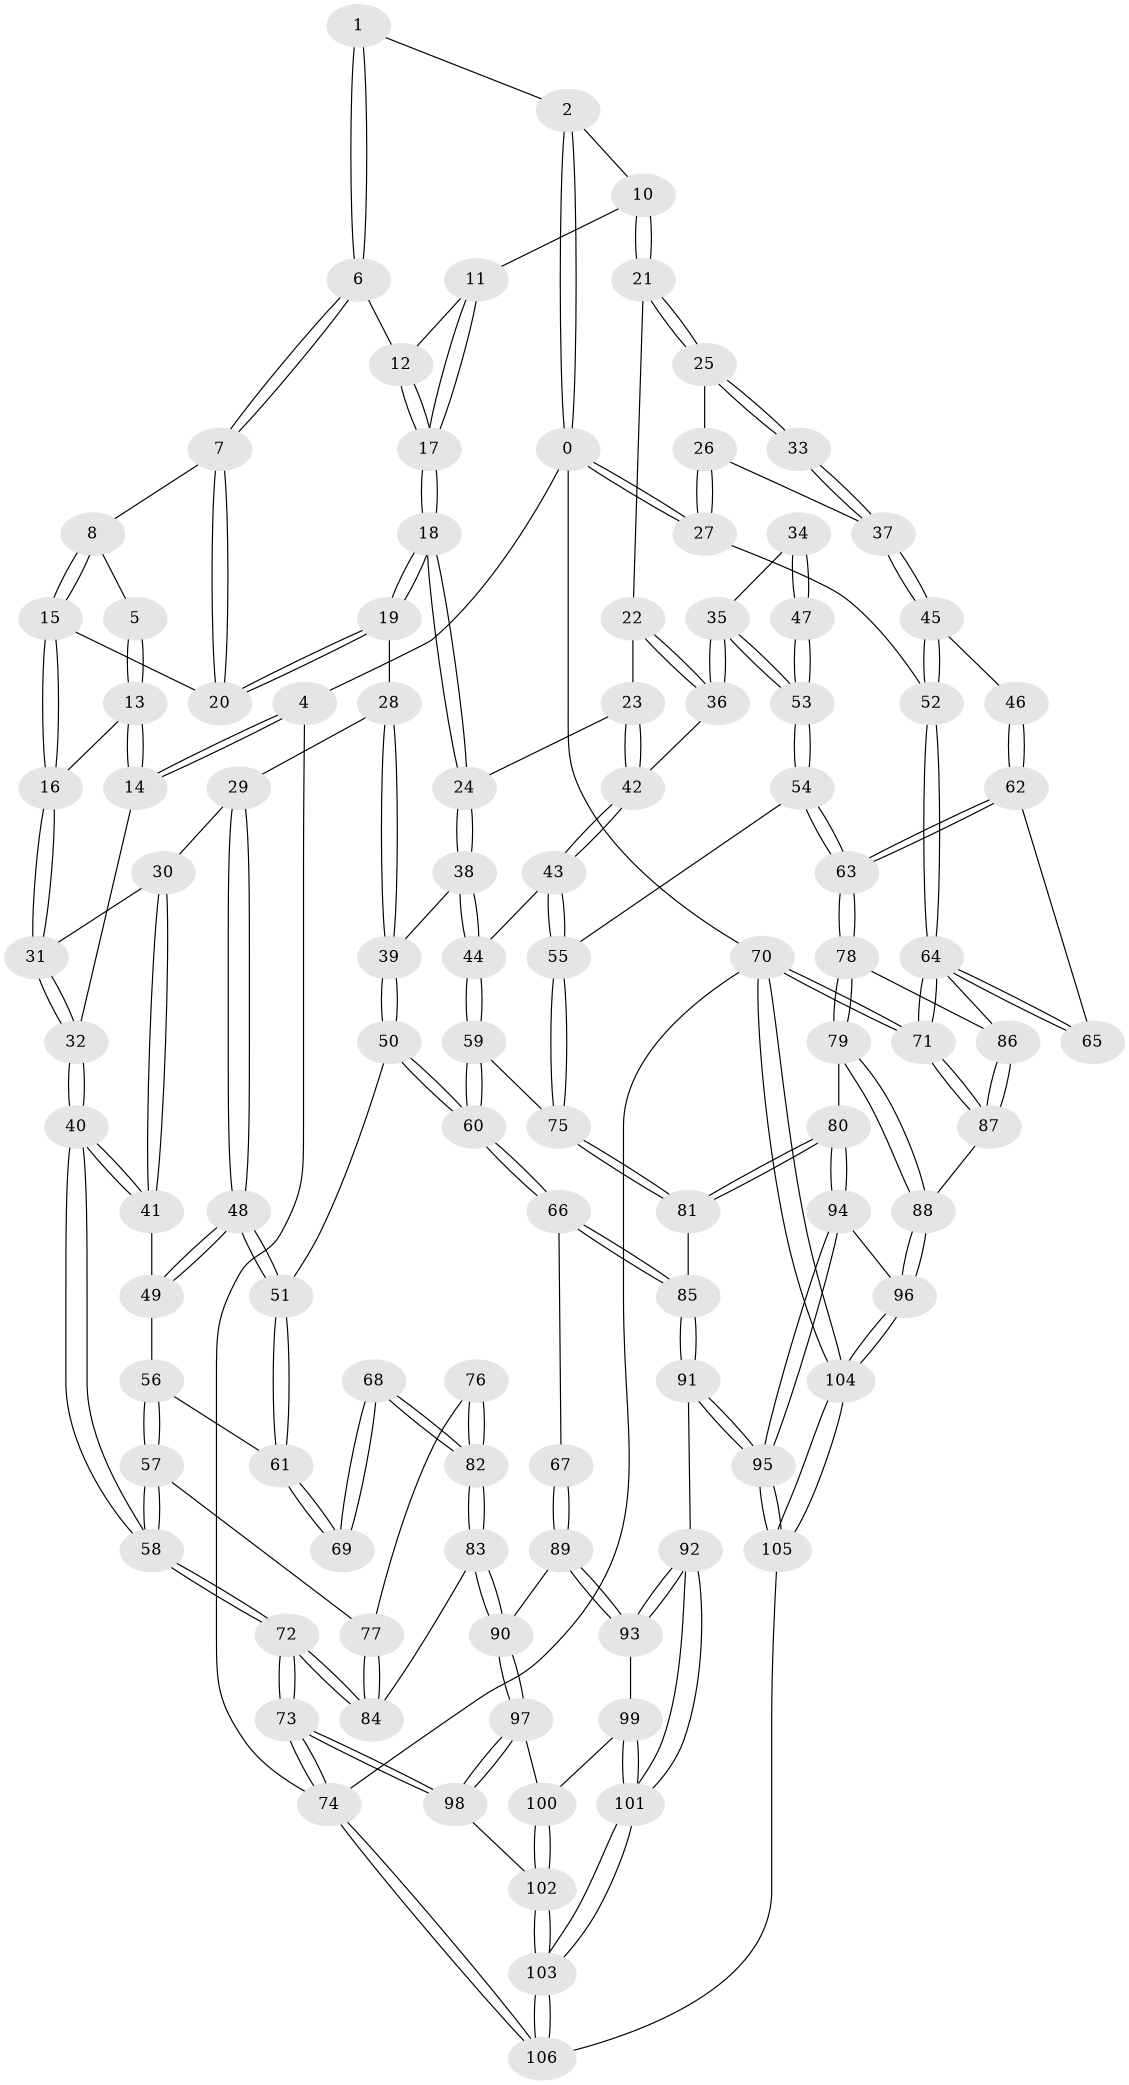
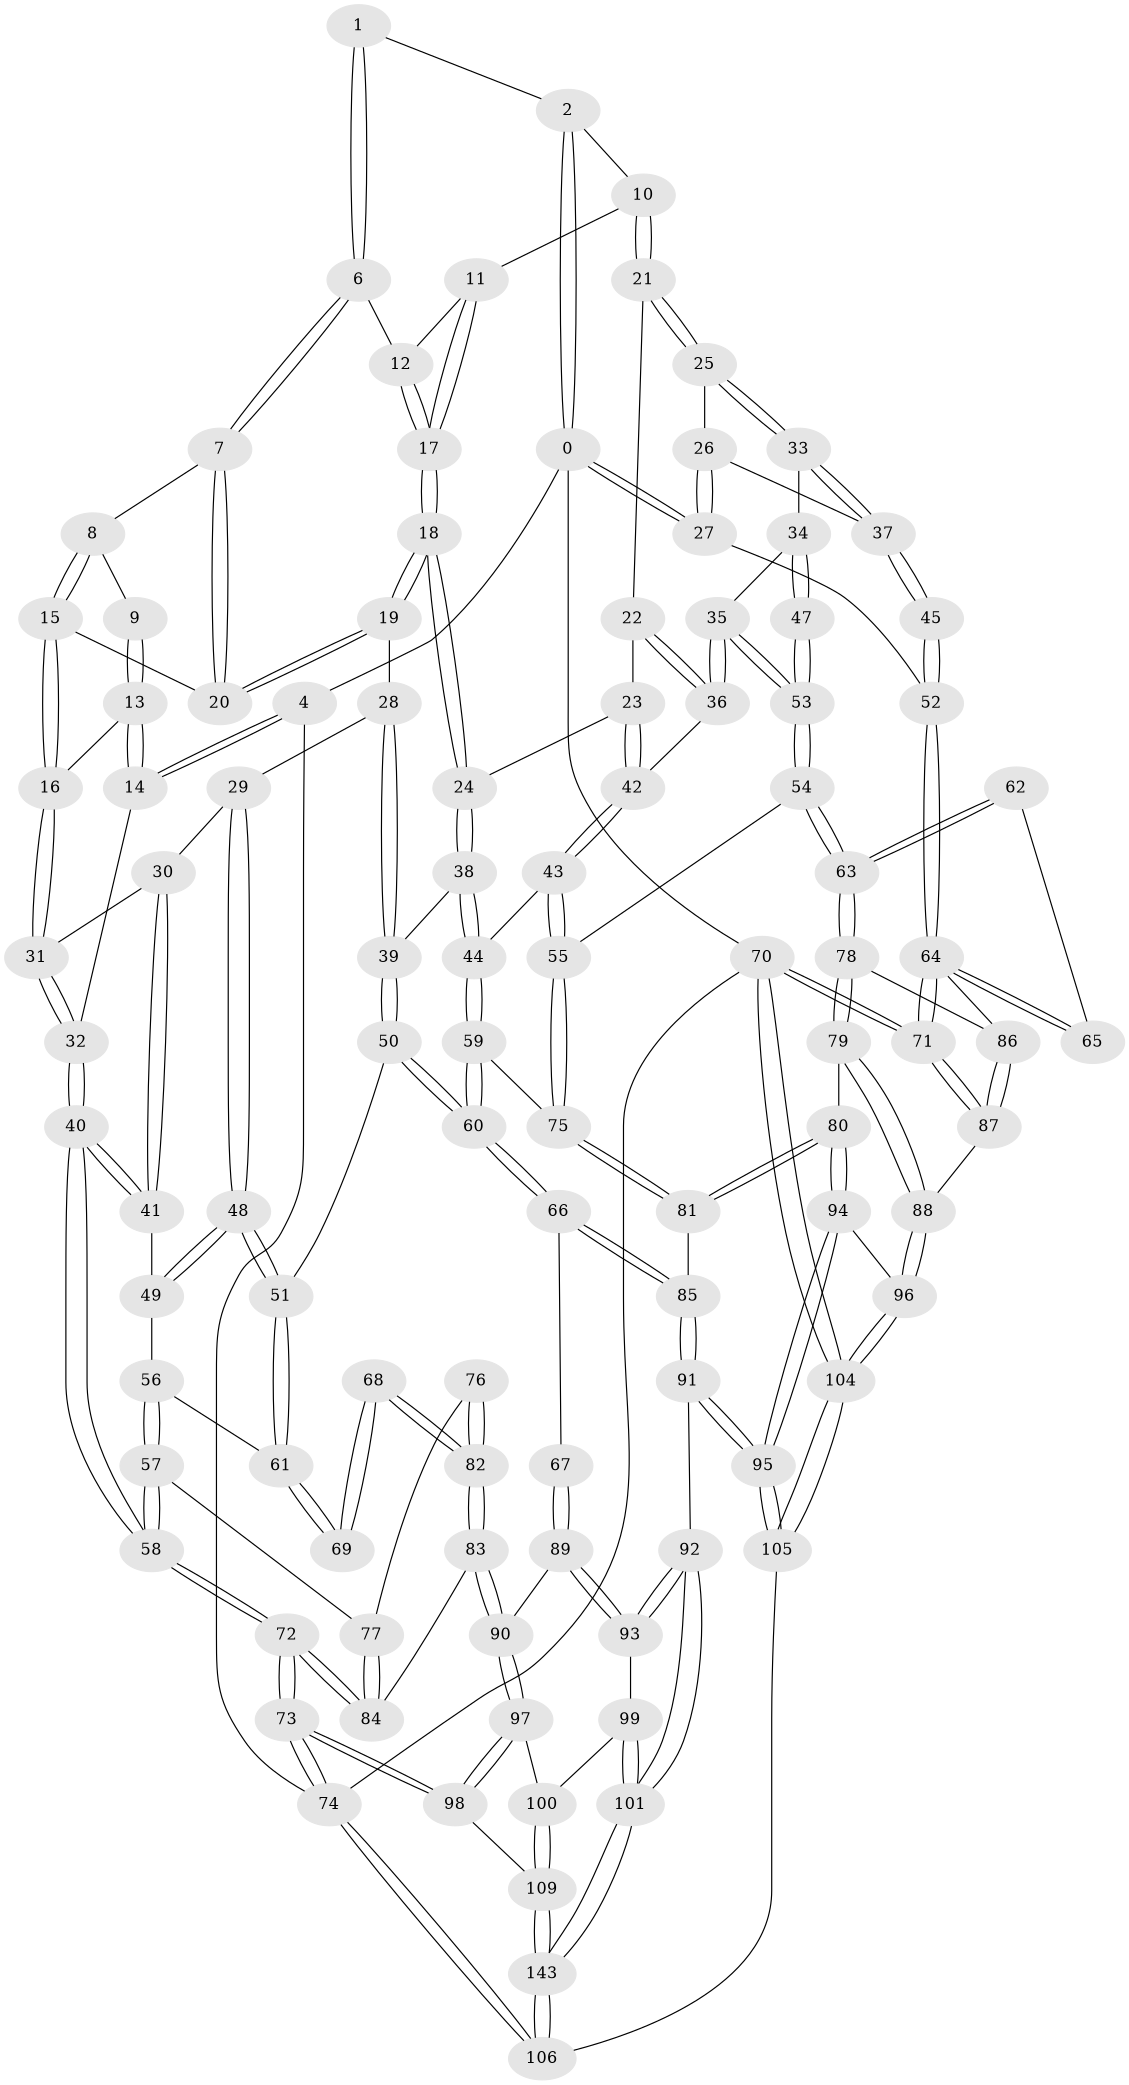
edge "33" -- "34": added
node "5": label "5" -> "9"
node "46": removed
node "102": label "102" -> "109"
node "103": label "103" -> "143"
